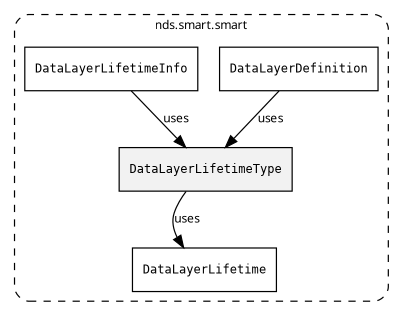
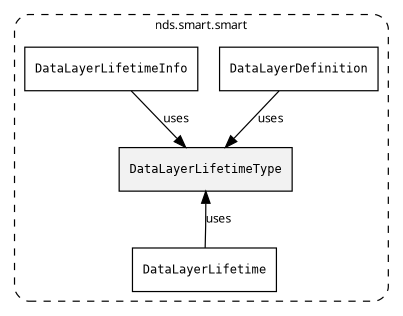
edge "DataLayerLifetimeType" -> "DataLayerLifetime": reversed
